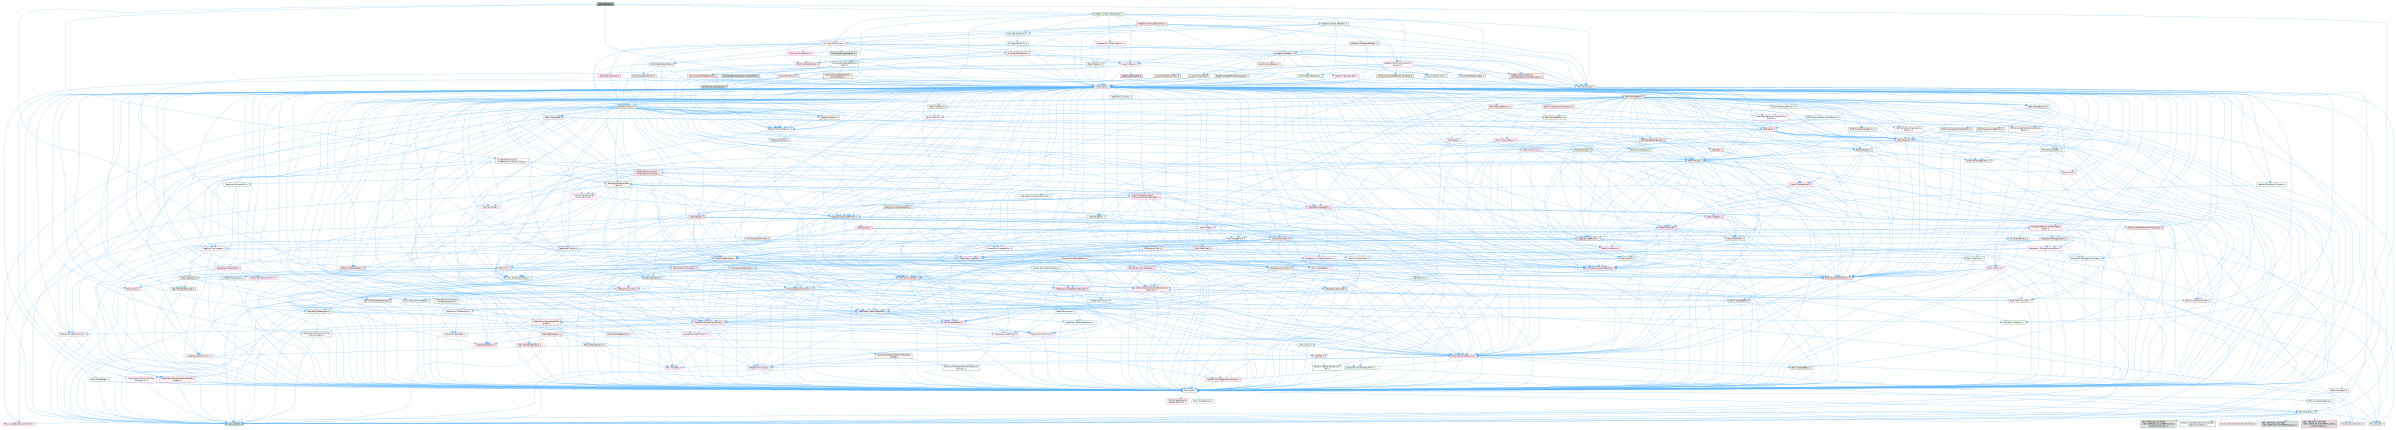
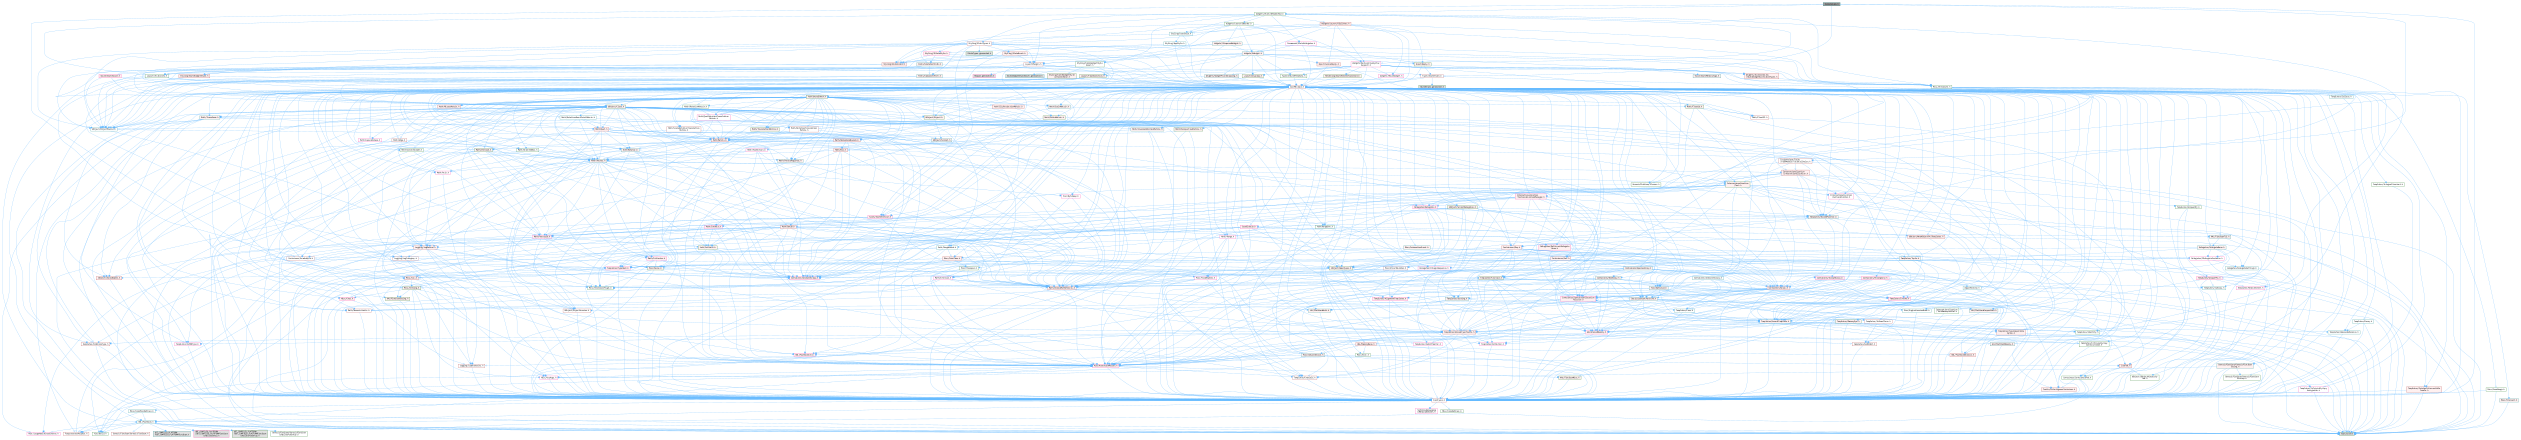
edge "Delegates/MulticastDelegate Base.h" -> "Delegates/DelegateBase.h": now "HAL/PlatformTLS.h" -> "Delegates/DelegateBase.h"
